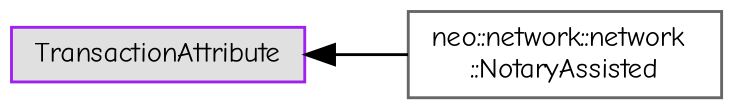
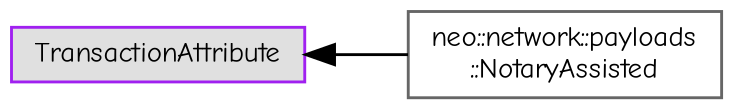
node "neo::network::network ::NotaryAssisted": label "neo::network::network ::NotaryAssisted" -> "neo::network::payloads ::NotaryAssisted"
